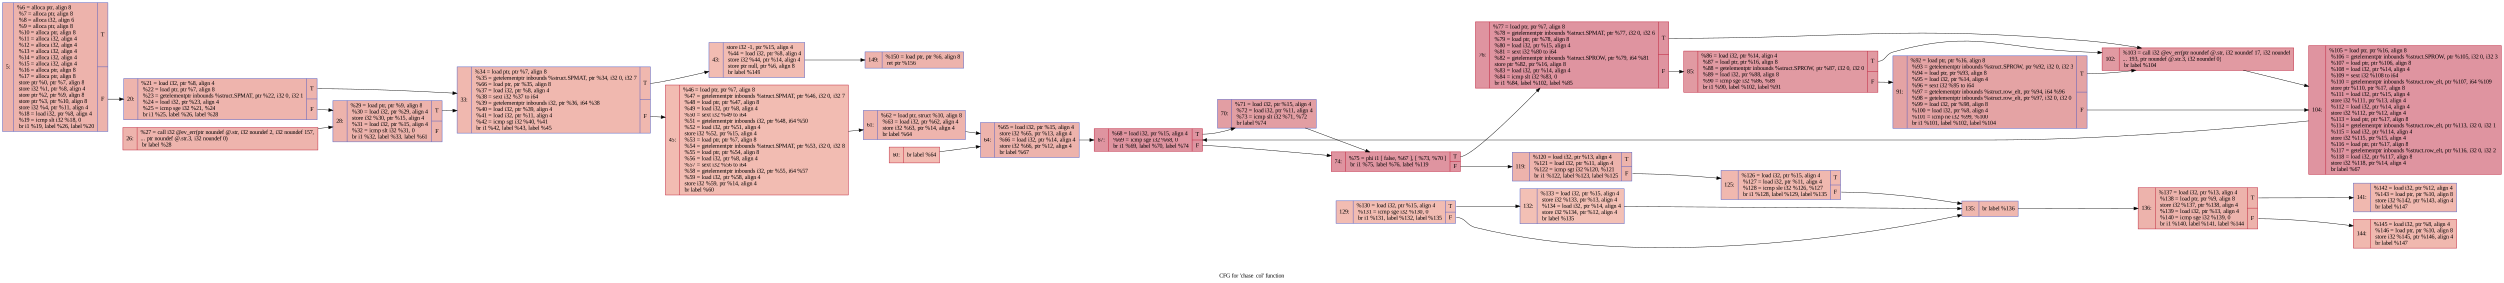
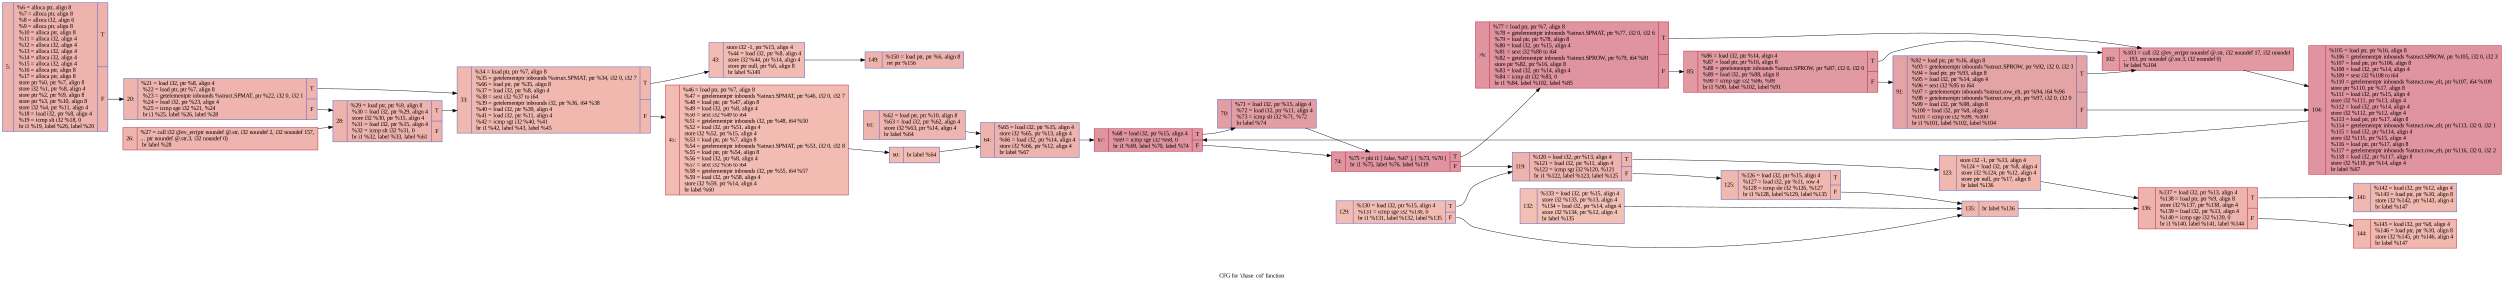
node "61:": text "%62 = load ptr, struct %10, align 8" -> "%62 = load ptr, ptr %10, align 8"
edge "45:" -> "61:": now "45:" -> "60:"
node "60:": color #b70d28ff -> #3d50c3ff
node "123:": added
node "125:": text "%127 = load i32, ptr %11, align 4" -> "%127 = load i32, ptr %11, row 4"
edge "129:" -> "132:": now "129:" -> "119:"
